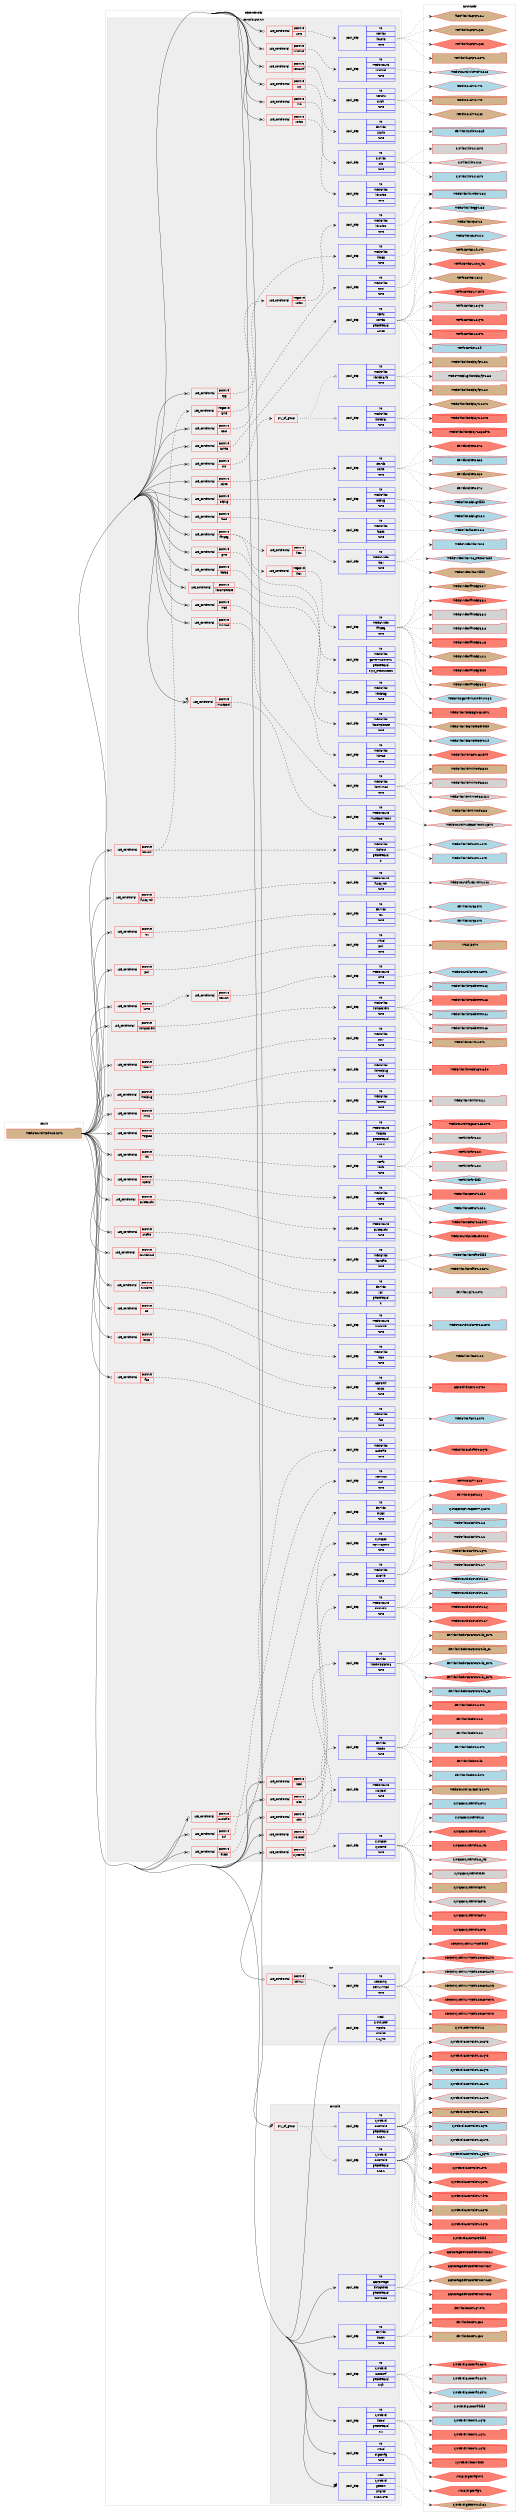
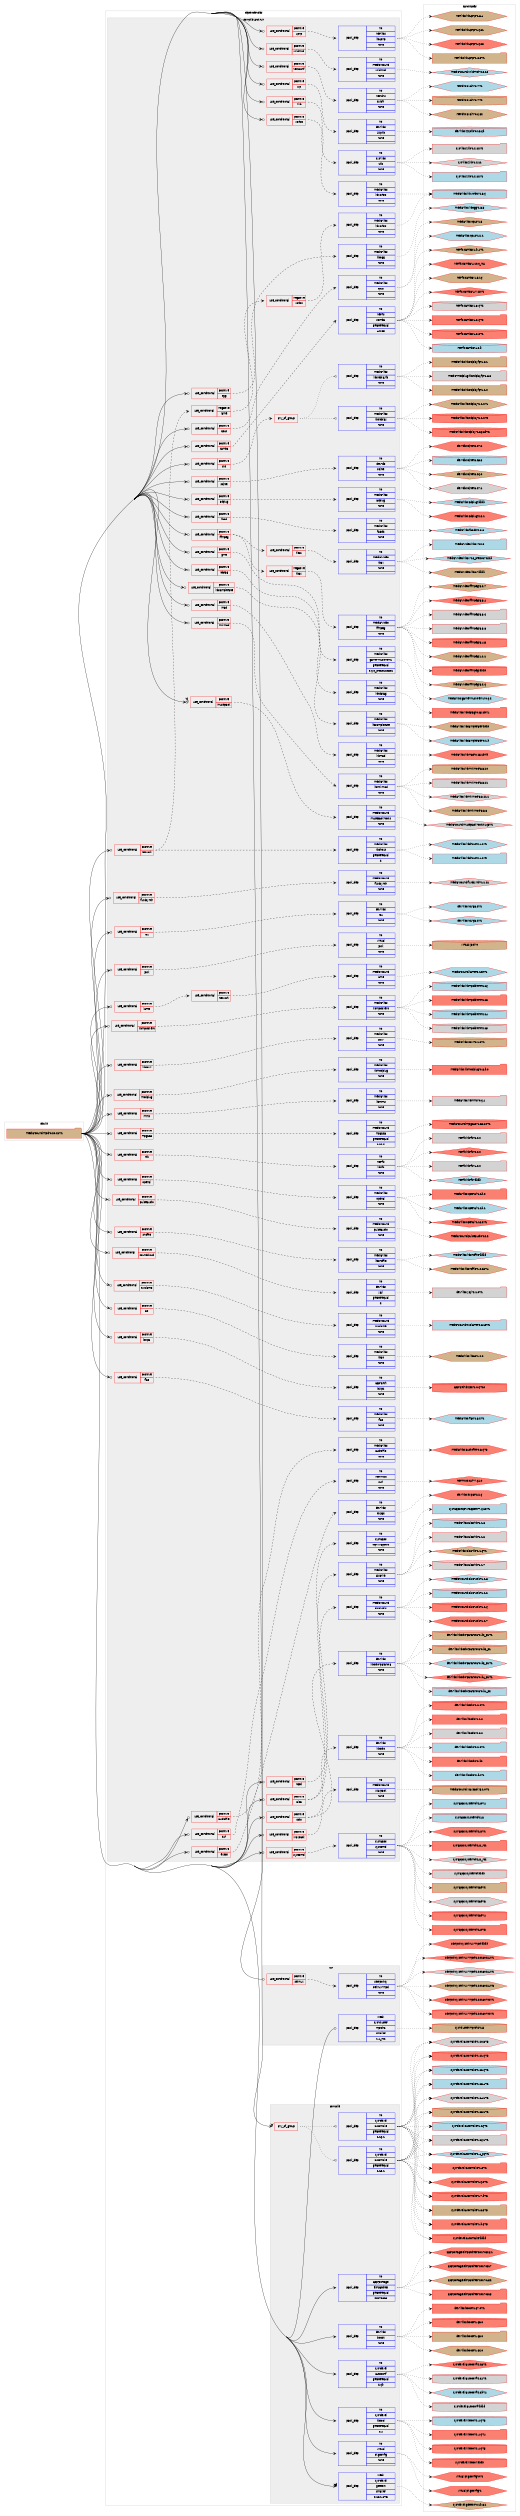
node "faad-libs/libupnp-1.8.4": label "faad-libs/libupnp-1.8.4" -> "net-libs/libupnp-1.8.4"
node "media-libs/adplug-2.3.1": fillcolor lightblue -> salmon
node "dev-libs/boost-1.66.0": added
